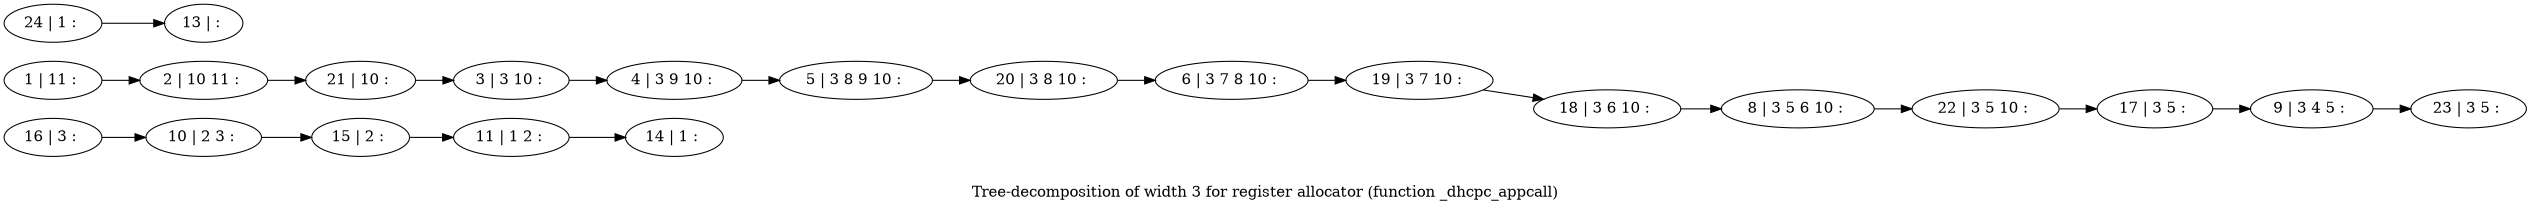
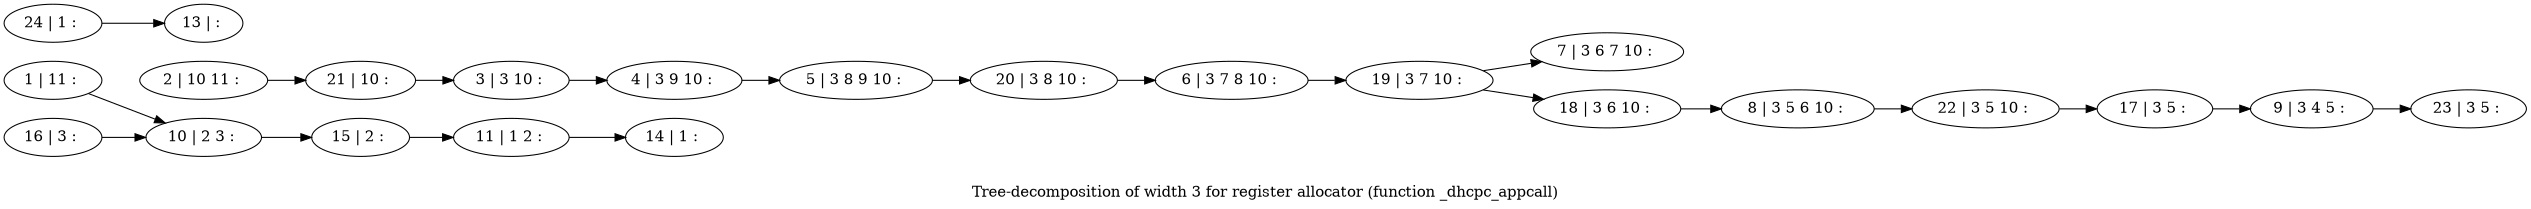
node "7 | 3 6 7 10 :": added
edge "1 | 11 :" -> "2 | 10 11 :": now "1 | 11 :" -> "10 | 2 3 :"
